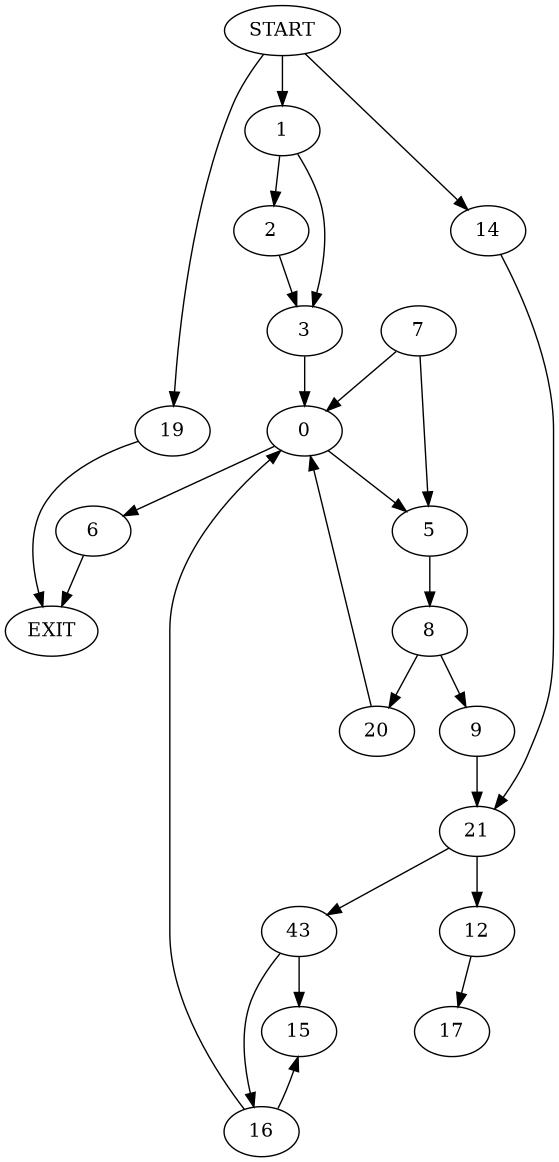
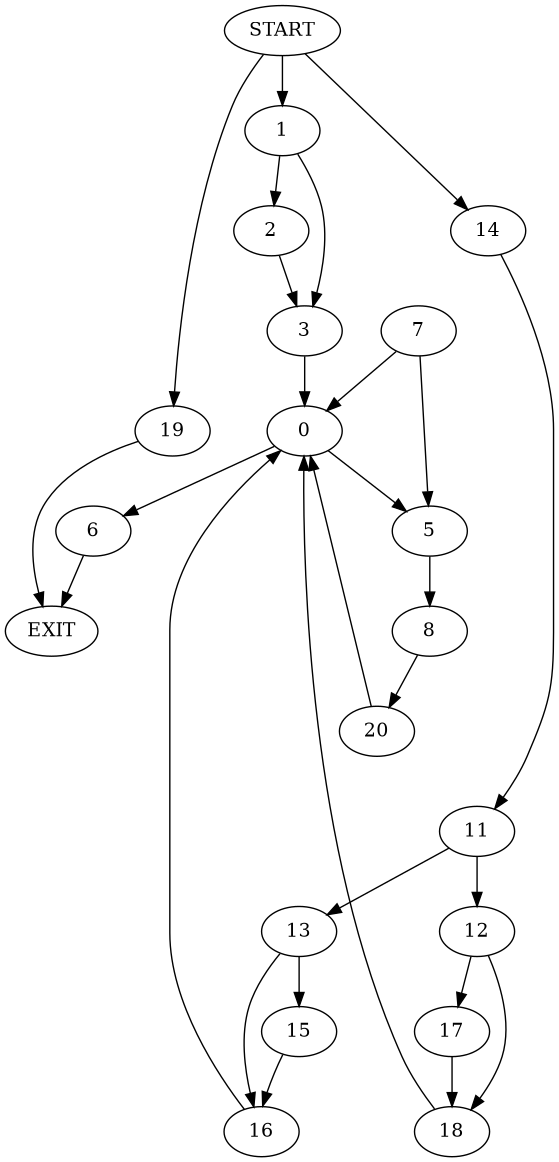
node "9": removed
node "21": label "21" -> "11"
node "43": label "43" -> "13"
edge "16" -> "15": reversed
node "18": added
